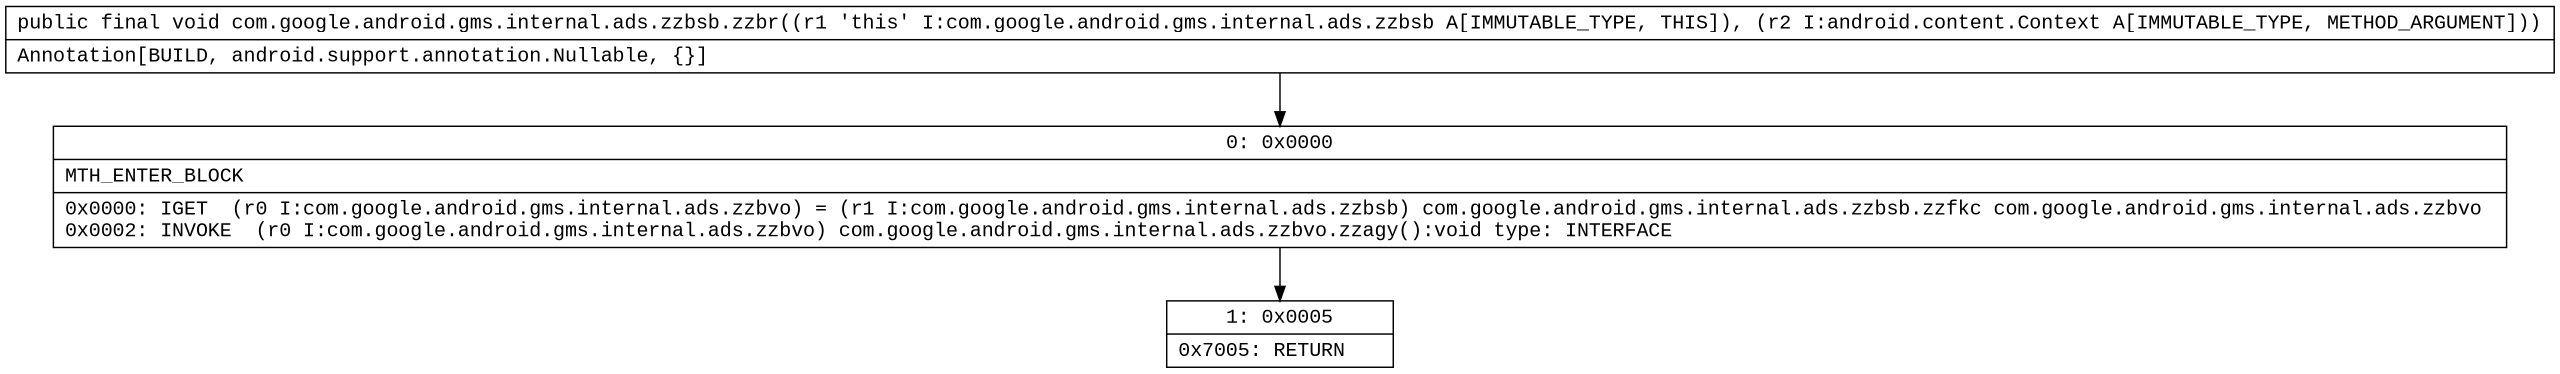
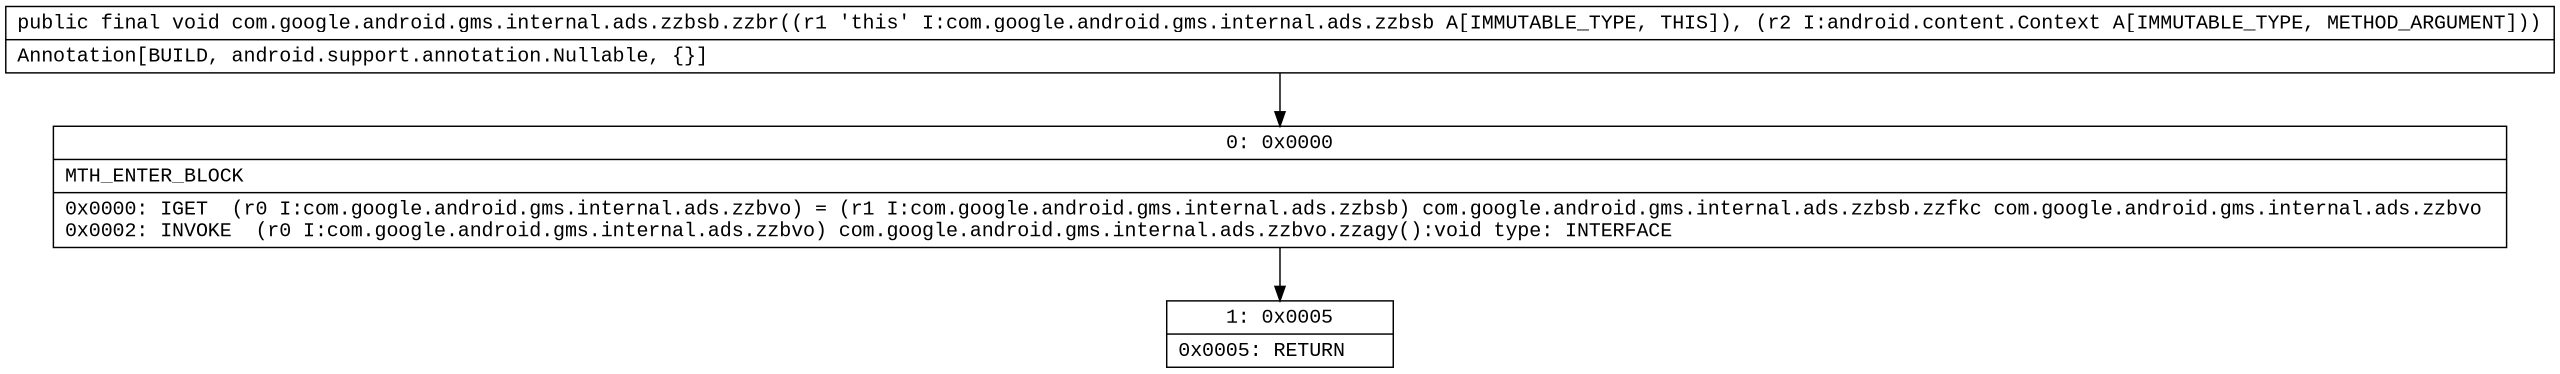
node "1: 0x0005": text "0x7005: RETURN" -> "0x0005: RETURN"
